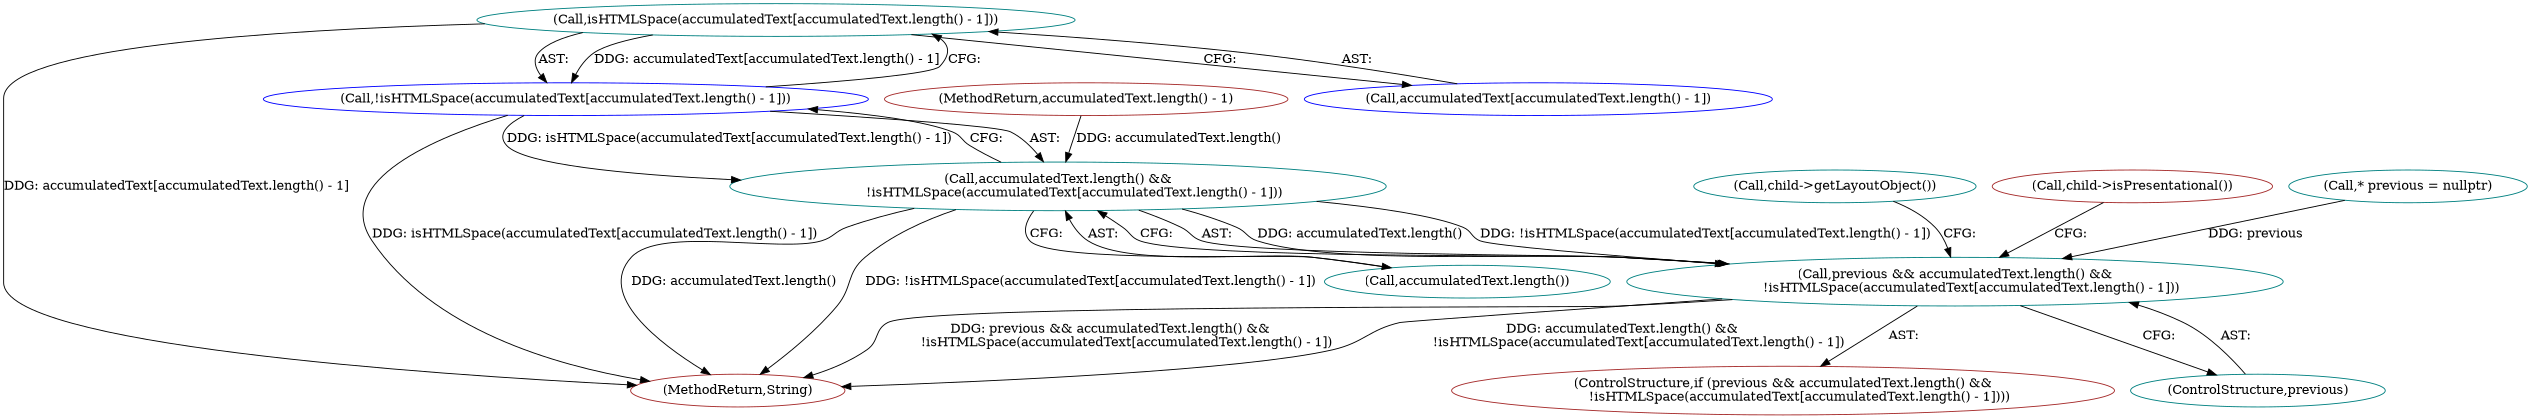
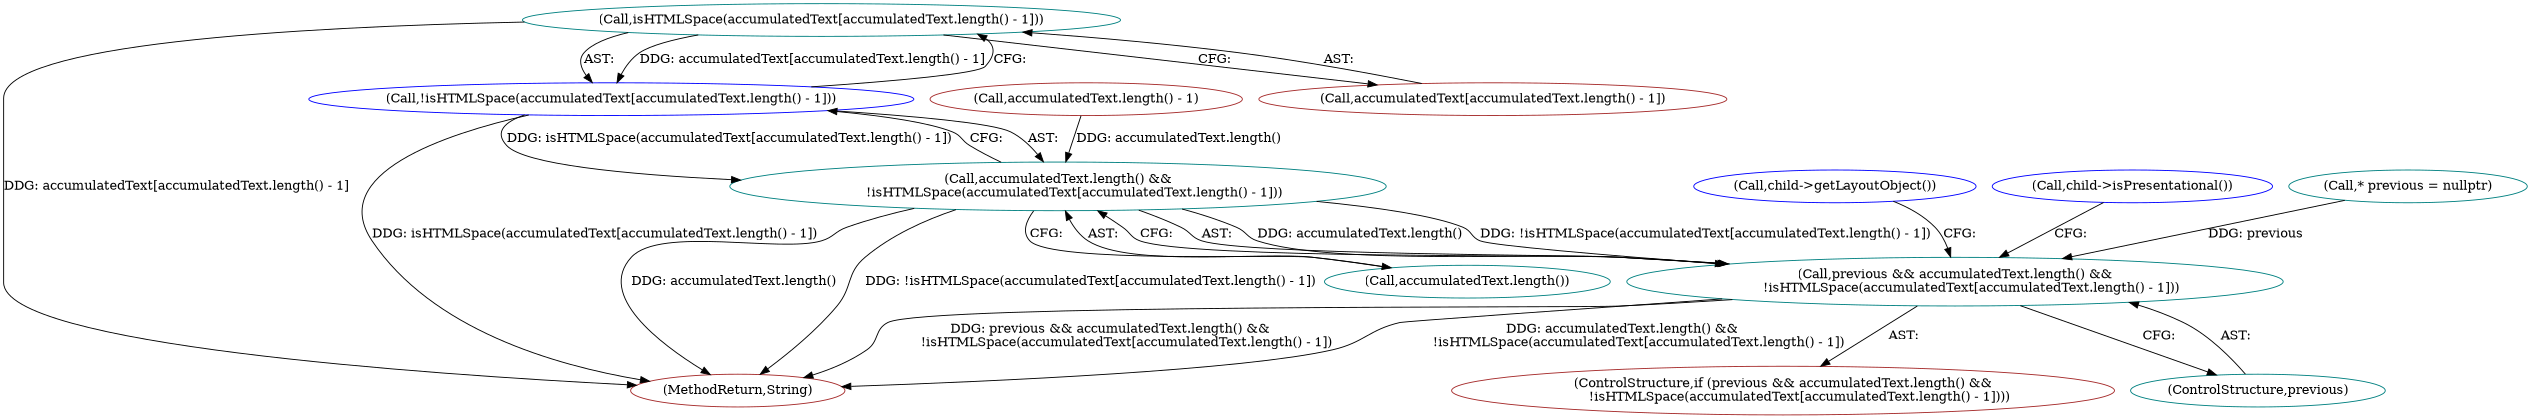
node "(MethodReturn,accumulatedText.length() - 1)": label "(MethodReturn,accumulatedText.length() - 1)" -> "(Call,accumulatedText.length() - 1)"
node "(Call,accumulatedText[accumulatedText.length() - 1])": color blue -> brown
node "(Call,child->getLayoutObject())": color teal -> blue
node "(Call,child->isPresentational())": color brown -> blue
